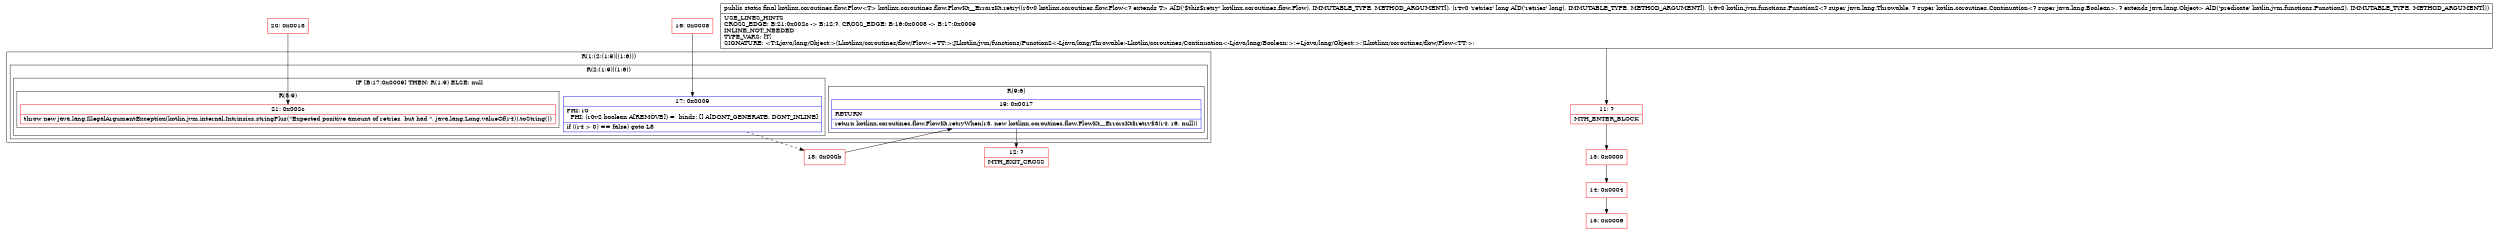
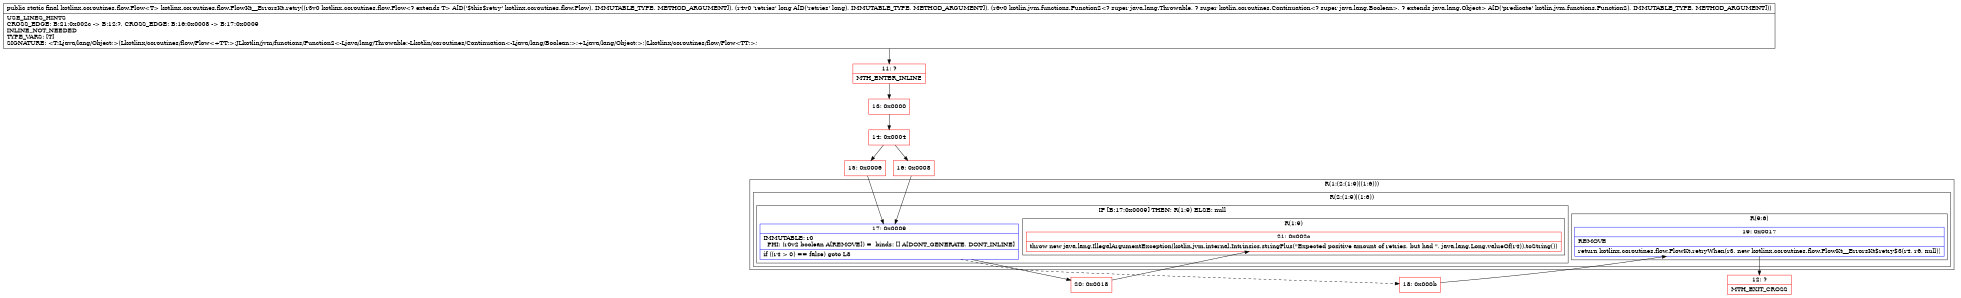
cluster "R(5:9)": label "R(5:9)" -> "R(1:9)"
node "17: 0x0009": text "PHI: r0" -> "IMMUTABLE: r0"
node "19: 0x0017": text "RETURN" -> "REMOVE"
node "11: ?": text "MTH_ENTER_BLOCK" -> "MTH_ENTER_INLINE"
edge "14: 0x0004" -> "16: 0x0008": added
edge "15: 0x0006" -> "17: 0x0009": added
edge "17: 0x0009" -> "20: 0x0018": added
